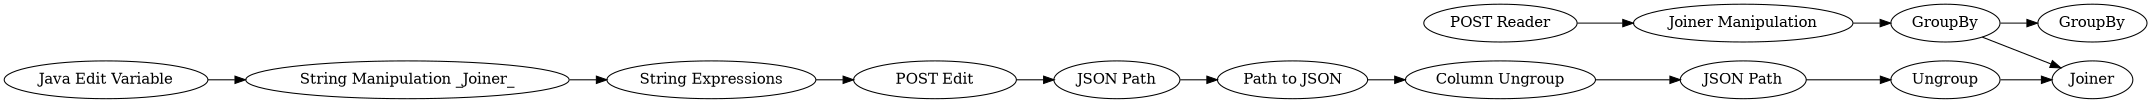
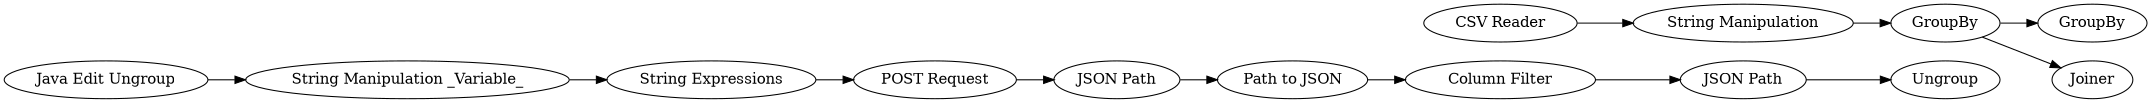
node "POST Reader": label "POST Reader" -> "CSV Reader"
node "Joiner Manipulation": label "Joiner Manipulation" -> "String Manipulation"
node "Java Edit Variable": label "Java Edit Variable" -> "Java Edit Ungroup"
node "String Manipulation _Joiner_": label "String Manipulation _Joiner_" -> "String Manipulation _Variable_"
node "POST Edit": label "POST Edit" -> "POST Request"
node "Column Ungroup": label "Column Ungroup" -> "Column Filter"
edge "Ungroup" -> "Joiner": removed
